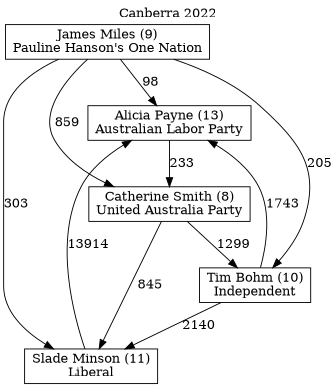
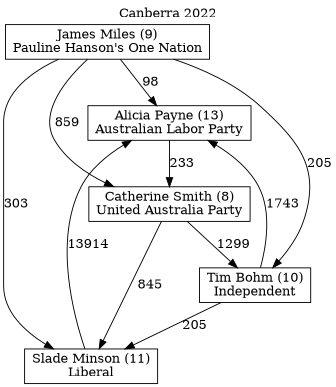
edge "Tim Bohm (10) Independent" -> "Slade Minson (11) Liberal": label "2140" -> "205"
